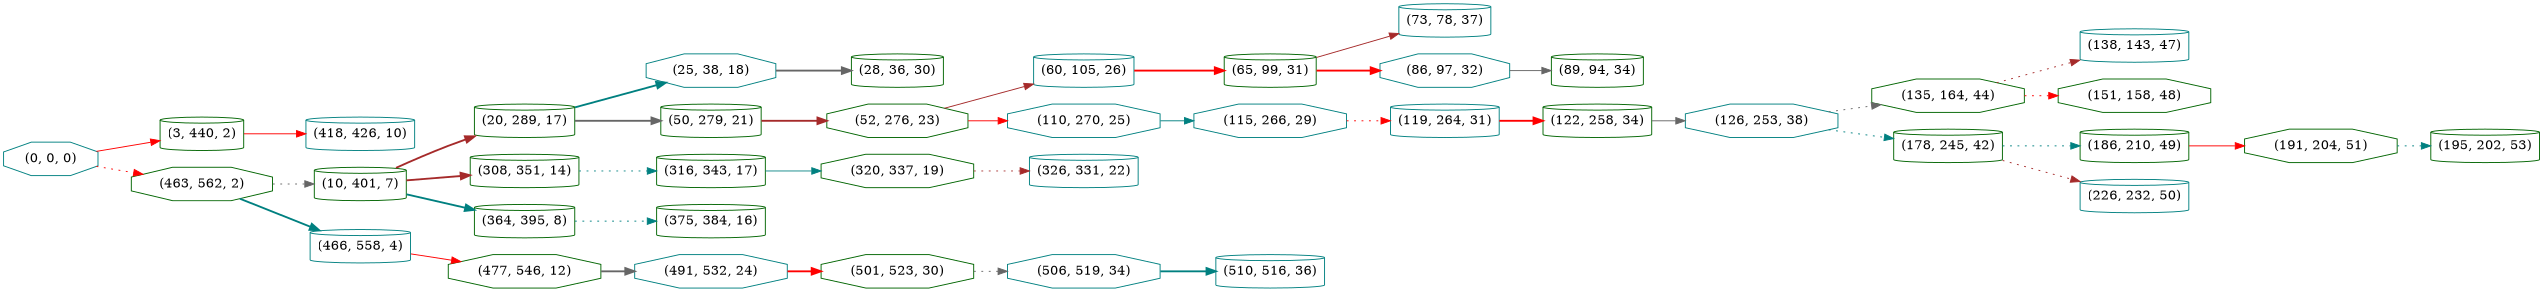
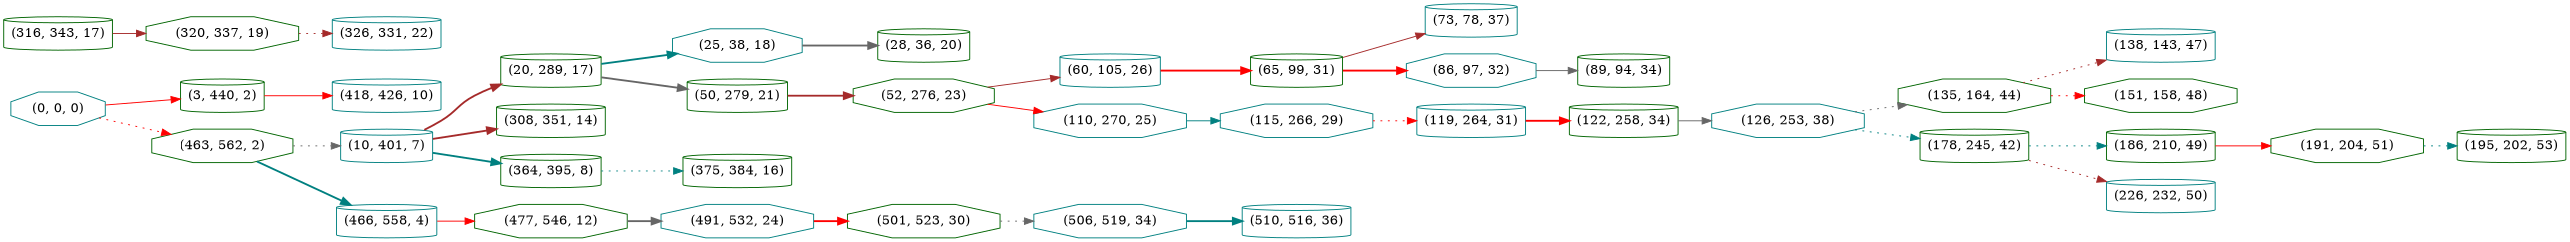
node "(28, 36, 30)": label "(28, 36, 30)" -> "(28, 36, 20)"
edge "(308, 351, 14)" -> "(316, 343, 17)": removed
edge "(316, 343, 17)" -> "(320, 337, 19)": color teal -> brown
node "(10, 401, 7)": color darkgreen -> teal
